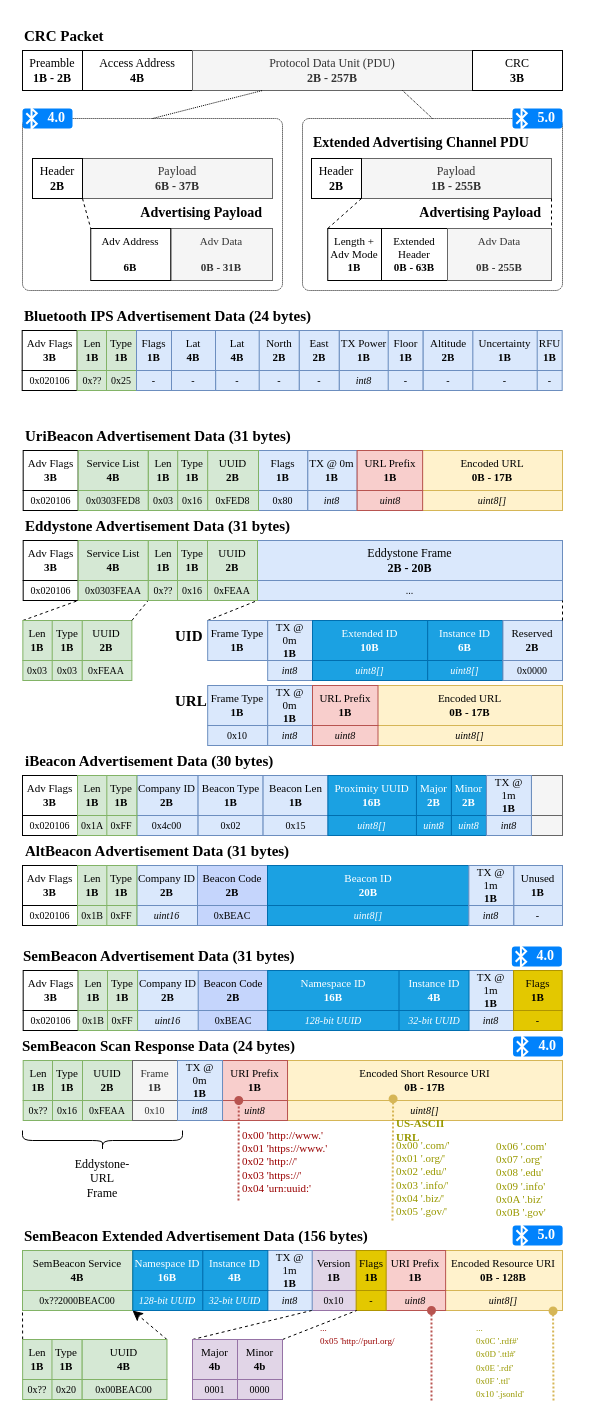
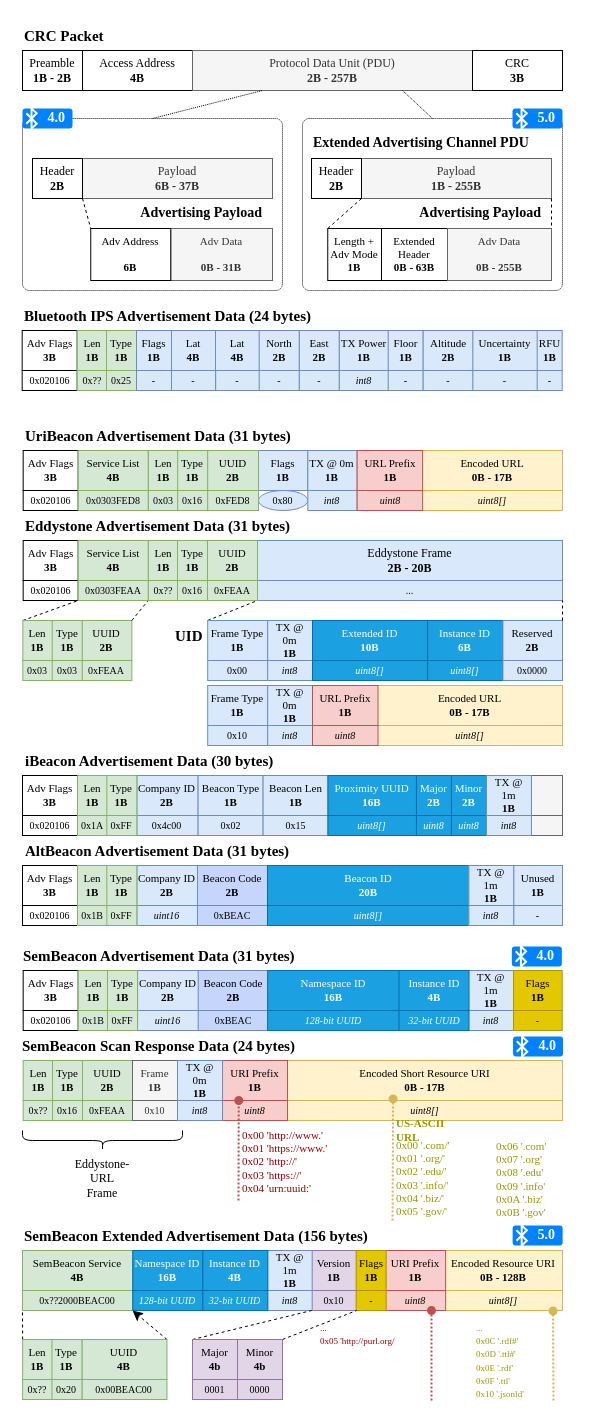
node "0x80": shape rectangle -> ellipse
node "0x00": added
node "URL": removed
